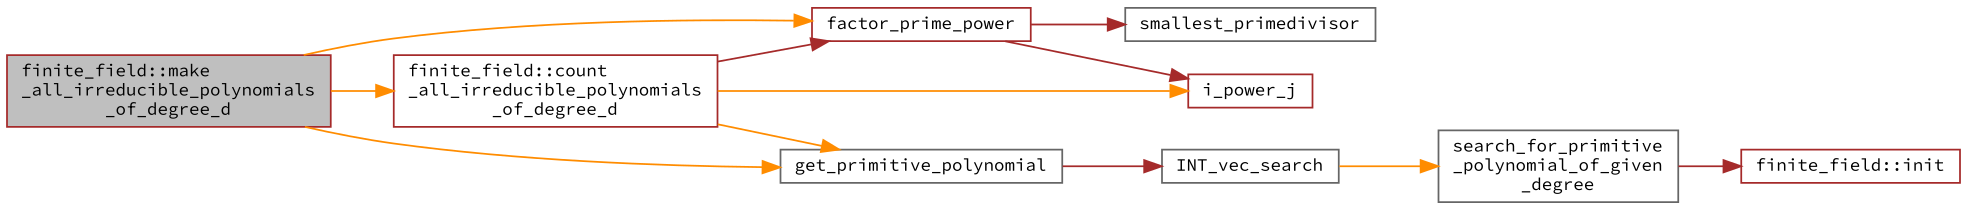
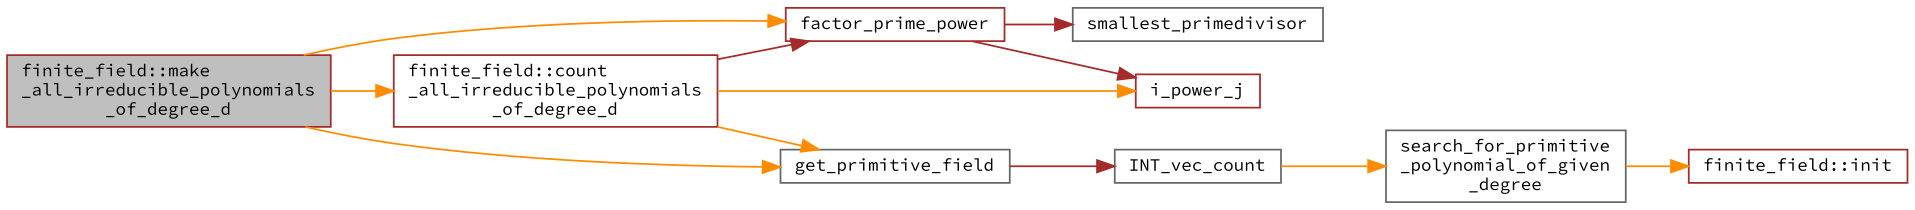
node "get_primitive_polynomial": label "get_primitive_polynomial" -> "get_primitive_field"
node "INT_vec_search": label "INT_vec_search" -> "INT_vec_count"
edge "search_for_primitive _polynomial_of_given _degree" -> "finite_field::init": color brown -> darkorange
